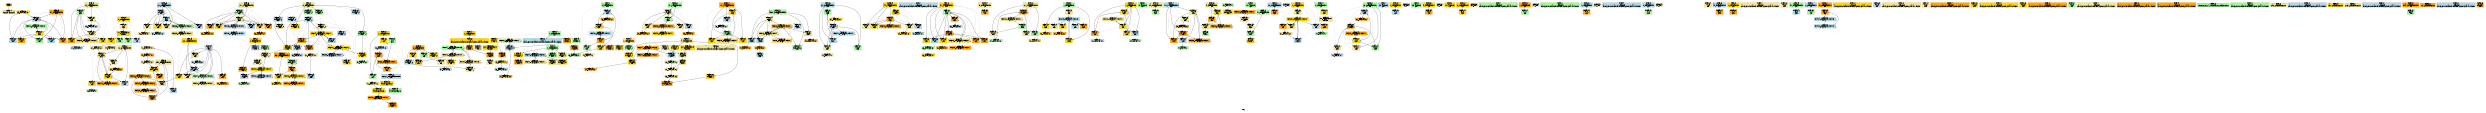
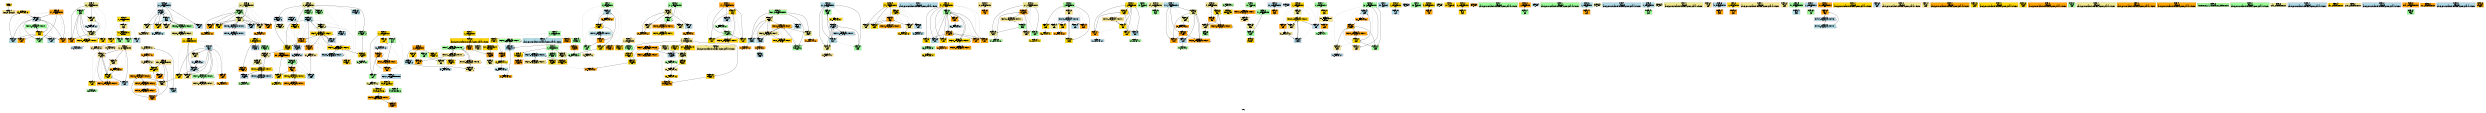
node "NodeID: 10": added
